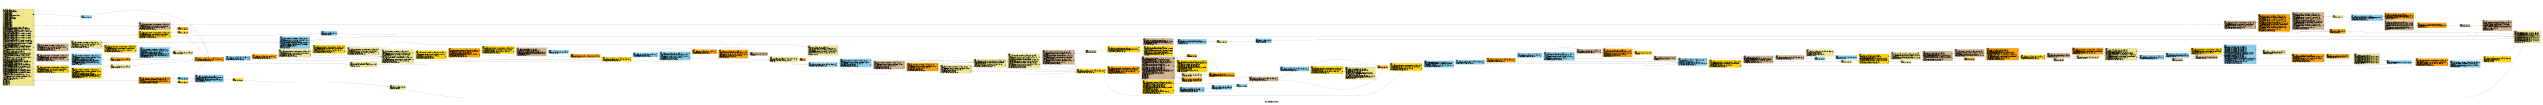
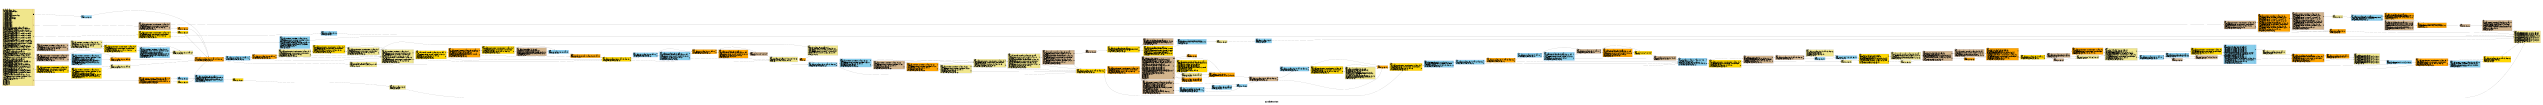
node "%336:": fillcolor gold -> tan
